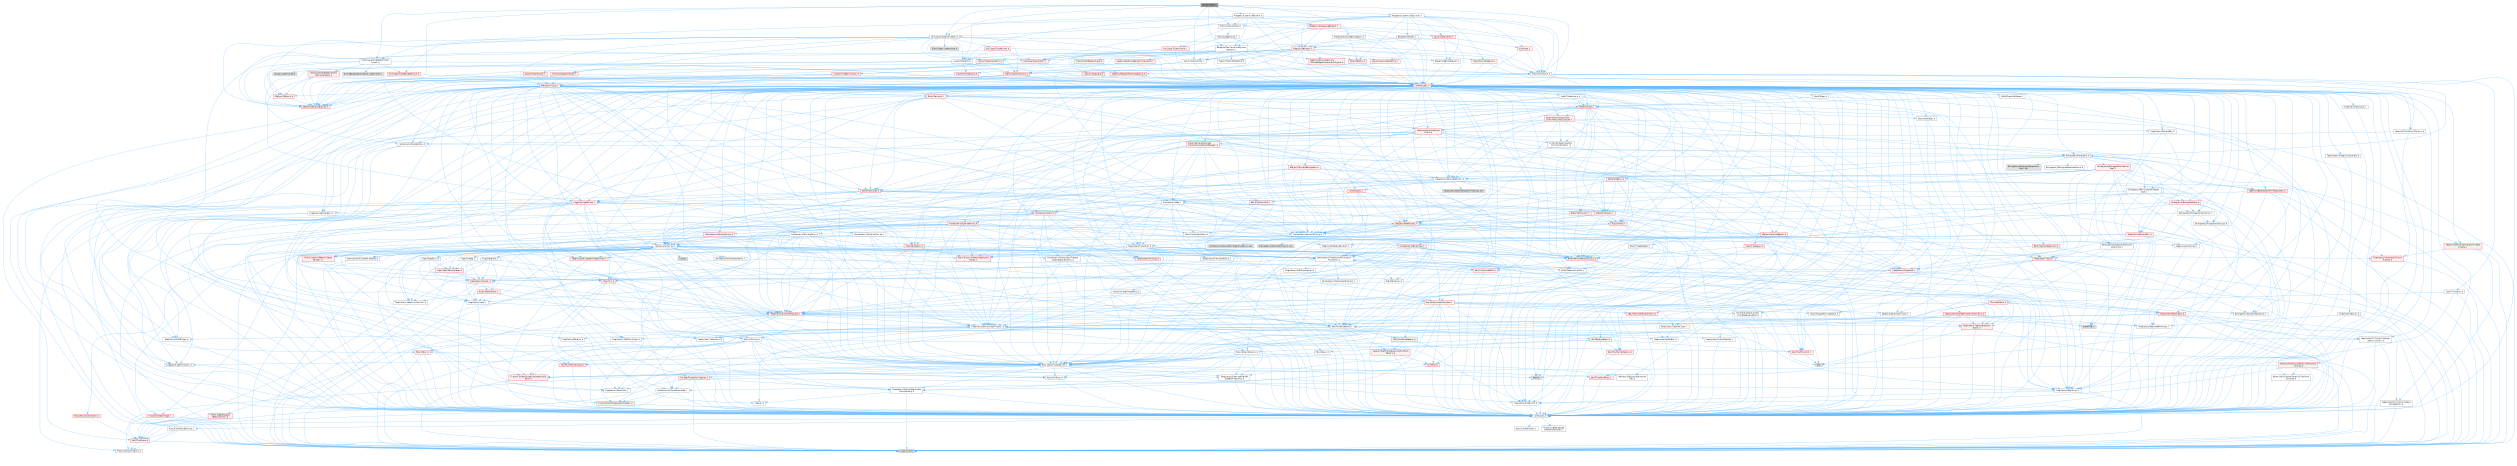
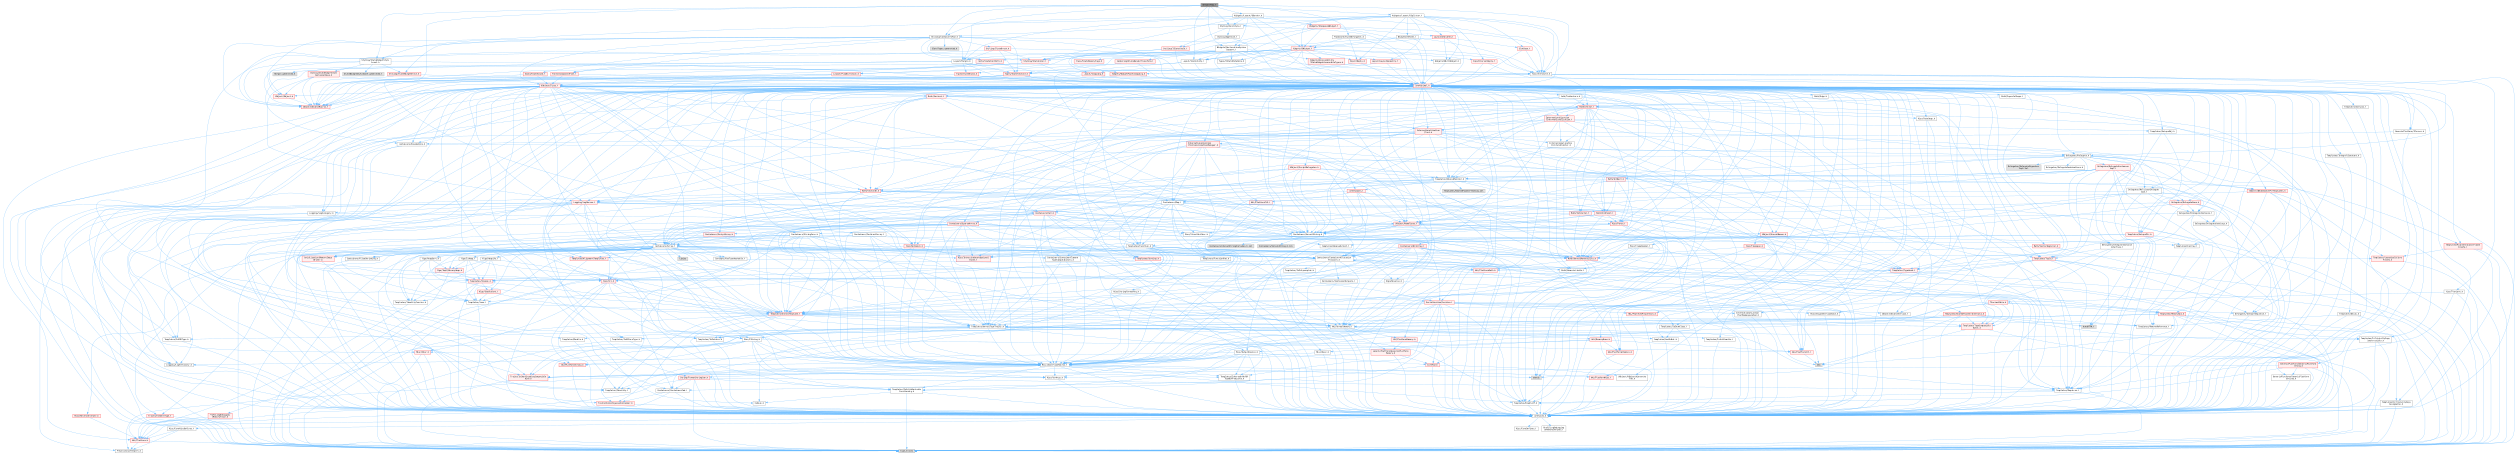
edge "Containers/SparseArray.h" -> "Containers/BitArray.h": now "Containers/SparseArray.h" -> "Misc/StructBuilder.h"
